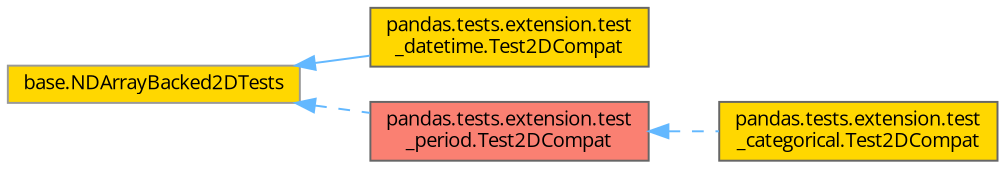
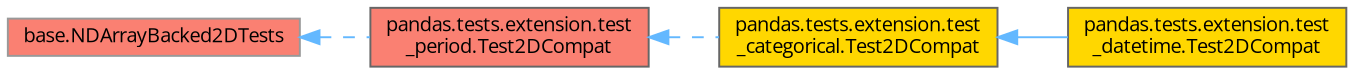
edge "pandas.tests.extension.test _datetime.Test2DCompat" -> "base.NDArrayBacked2DTests": now "pandas.tests.extension.test _datetime.Test2DCompat" -> "pandas.tests.extension.test _categorical.Test2DCompat"
node "base.NDArrayBacked2DTests": fillcolor gold -> salmon
